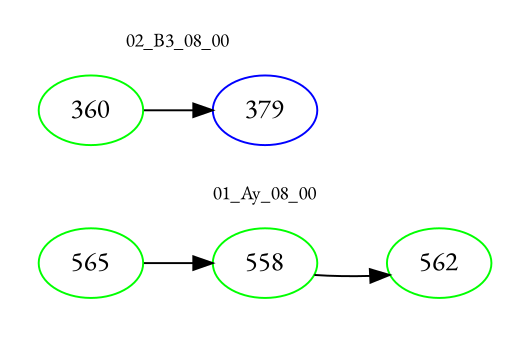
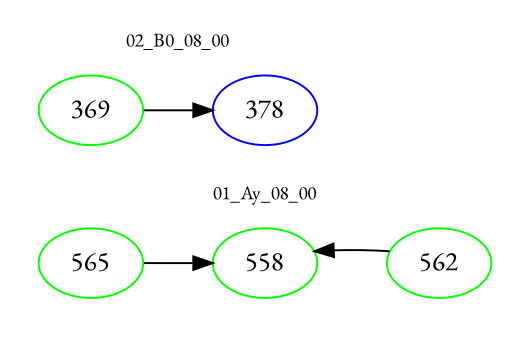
cluster "02_B3_08_00": label "02_B3_08_00" -> "02_B0_08_00"
node "360": label "360" -> "369"
node "379": label "379" -> "378"
edge "558" -> "562": reversed
